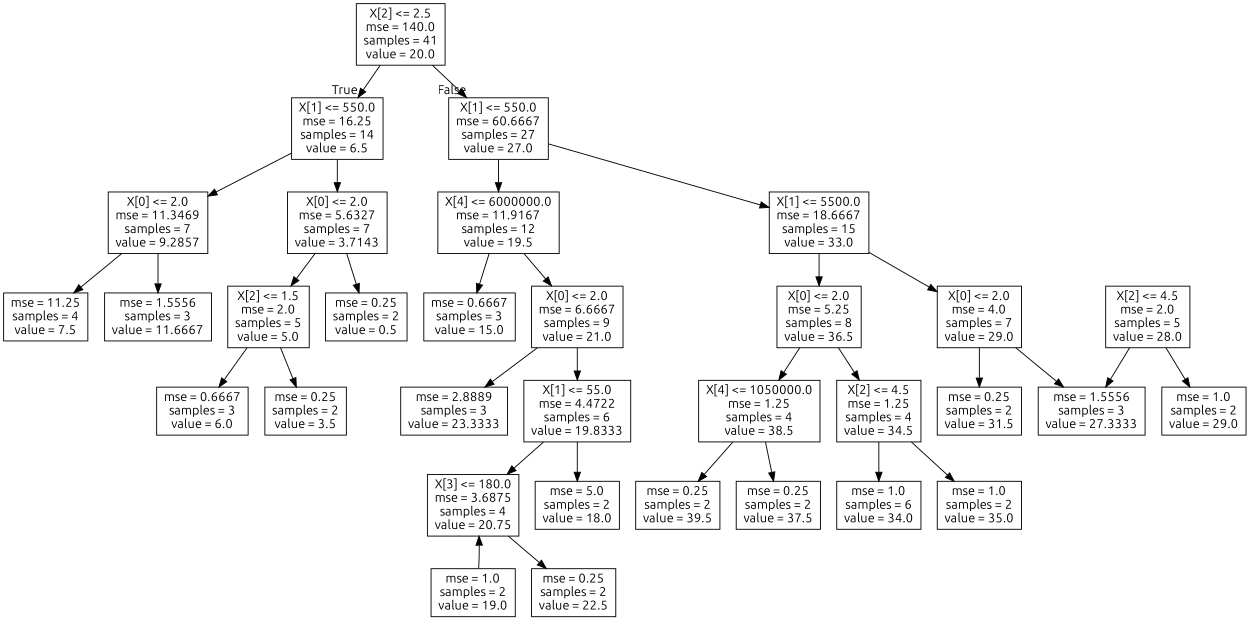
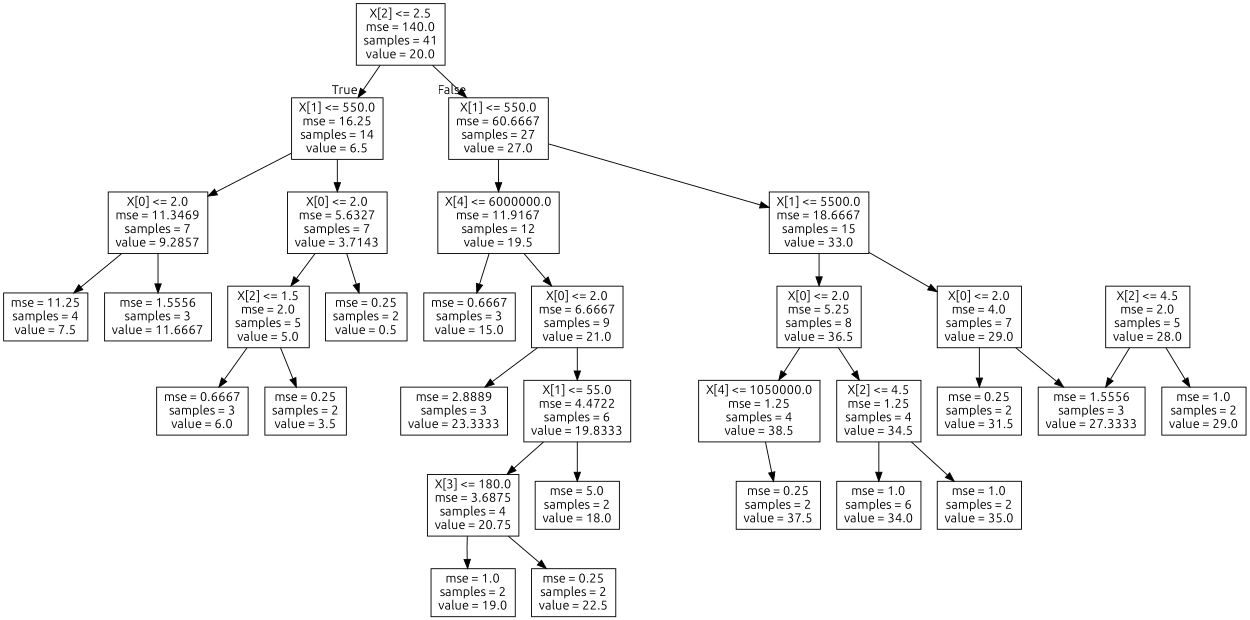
node "mse = 0.25 samples = 2 value = 39.5": removed
edge "mse = 1.0 samples = 2 value = 19.0" -> "X[3] <= 180.0 mse = 3.6875 samples = 4 value = 20.75": reversed
